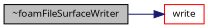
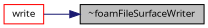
edge "~foamFileSurfaceWriter" -> "write": reversed
